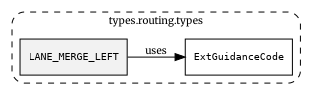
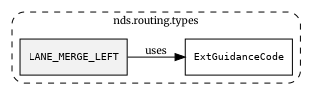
cluster "types.routing.types": label "types.routing.types" -> "nds.routing.types"
